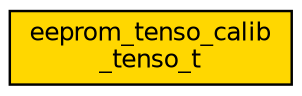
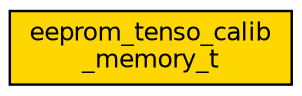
node "eeprom_tenso_calib _tenso_t": label "eeprom_tenso_calib _tenso_t" -> "eeprom_tenso_calib _memory_t"
